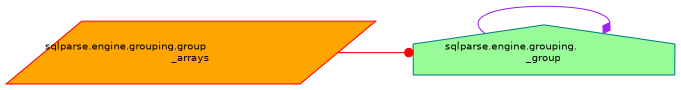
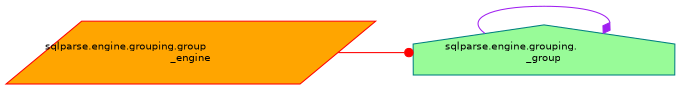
node "sqlparse.engine.grouping.group _arrays": label "sqlparse.engine.grouping.group _arrays" -> "sqlparse.engine.grouping.group _engine"
